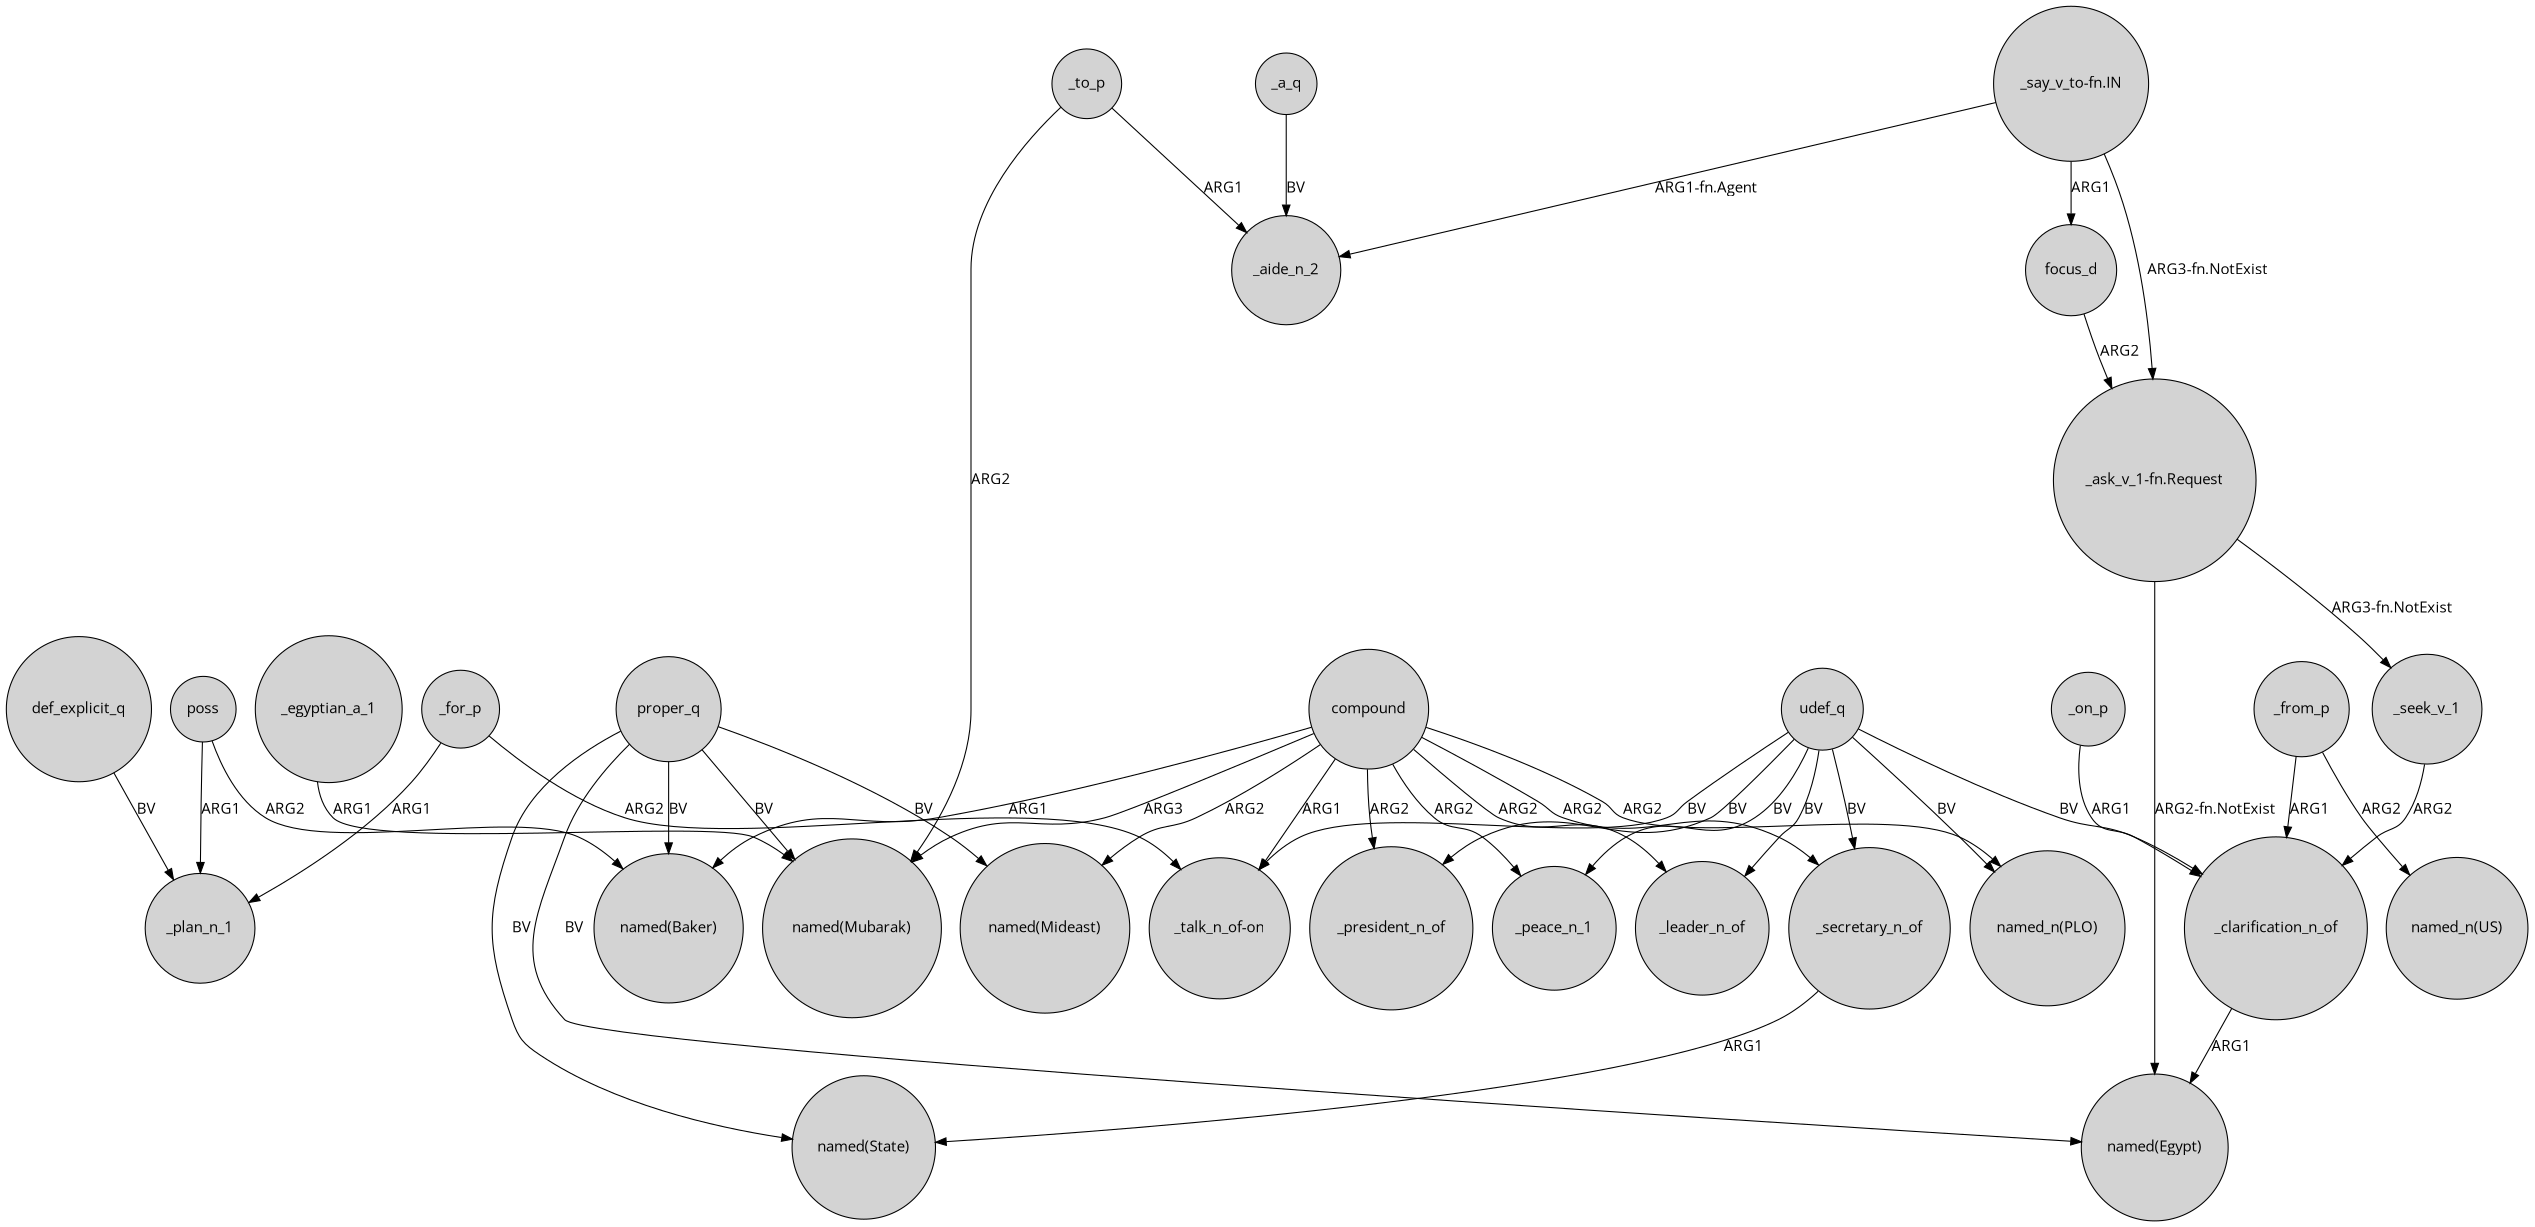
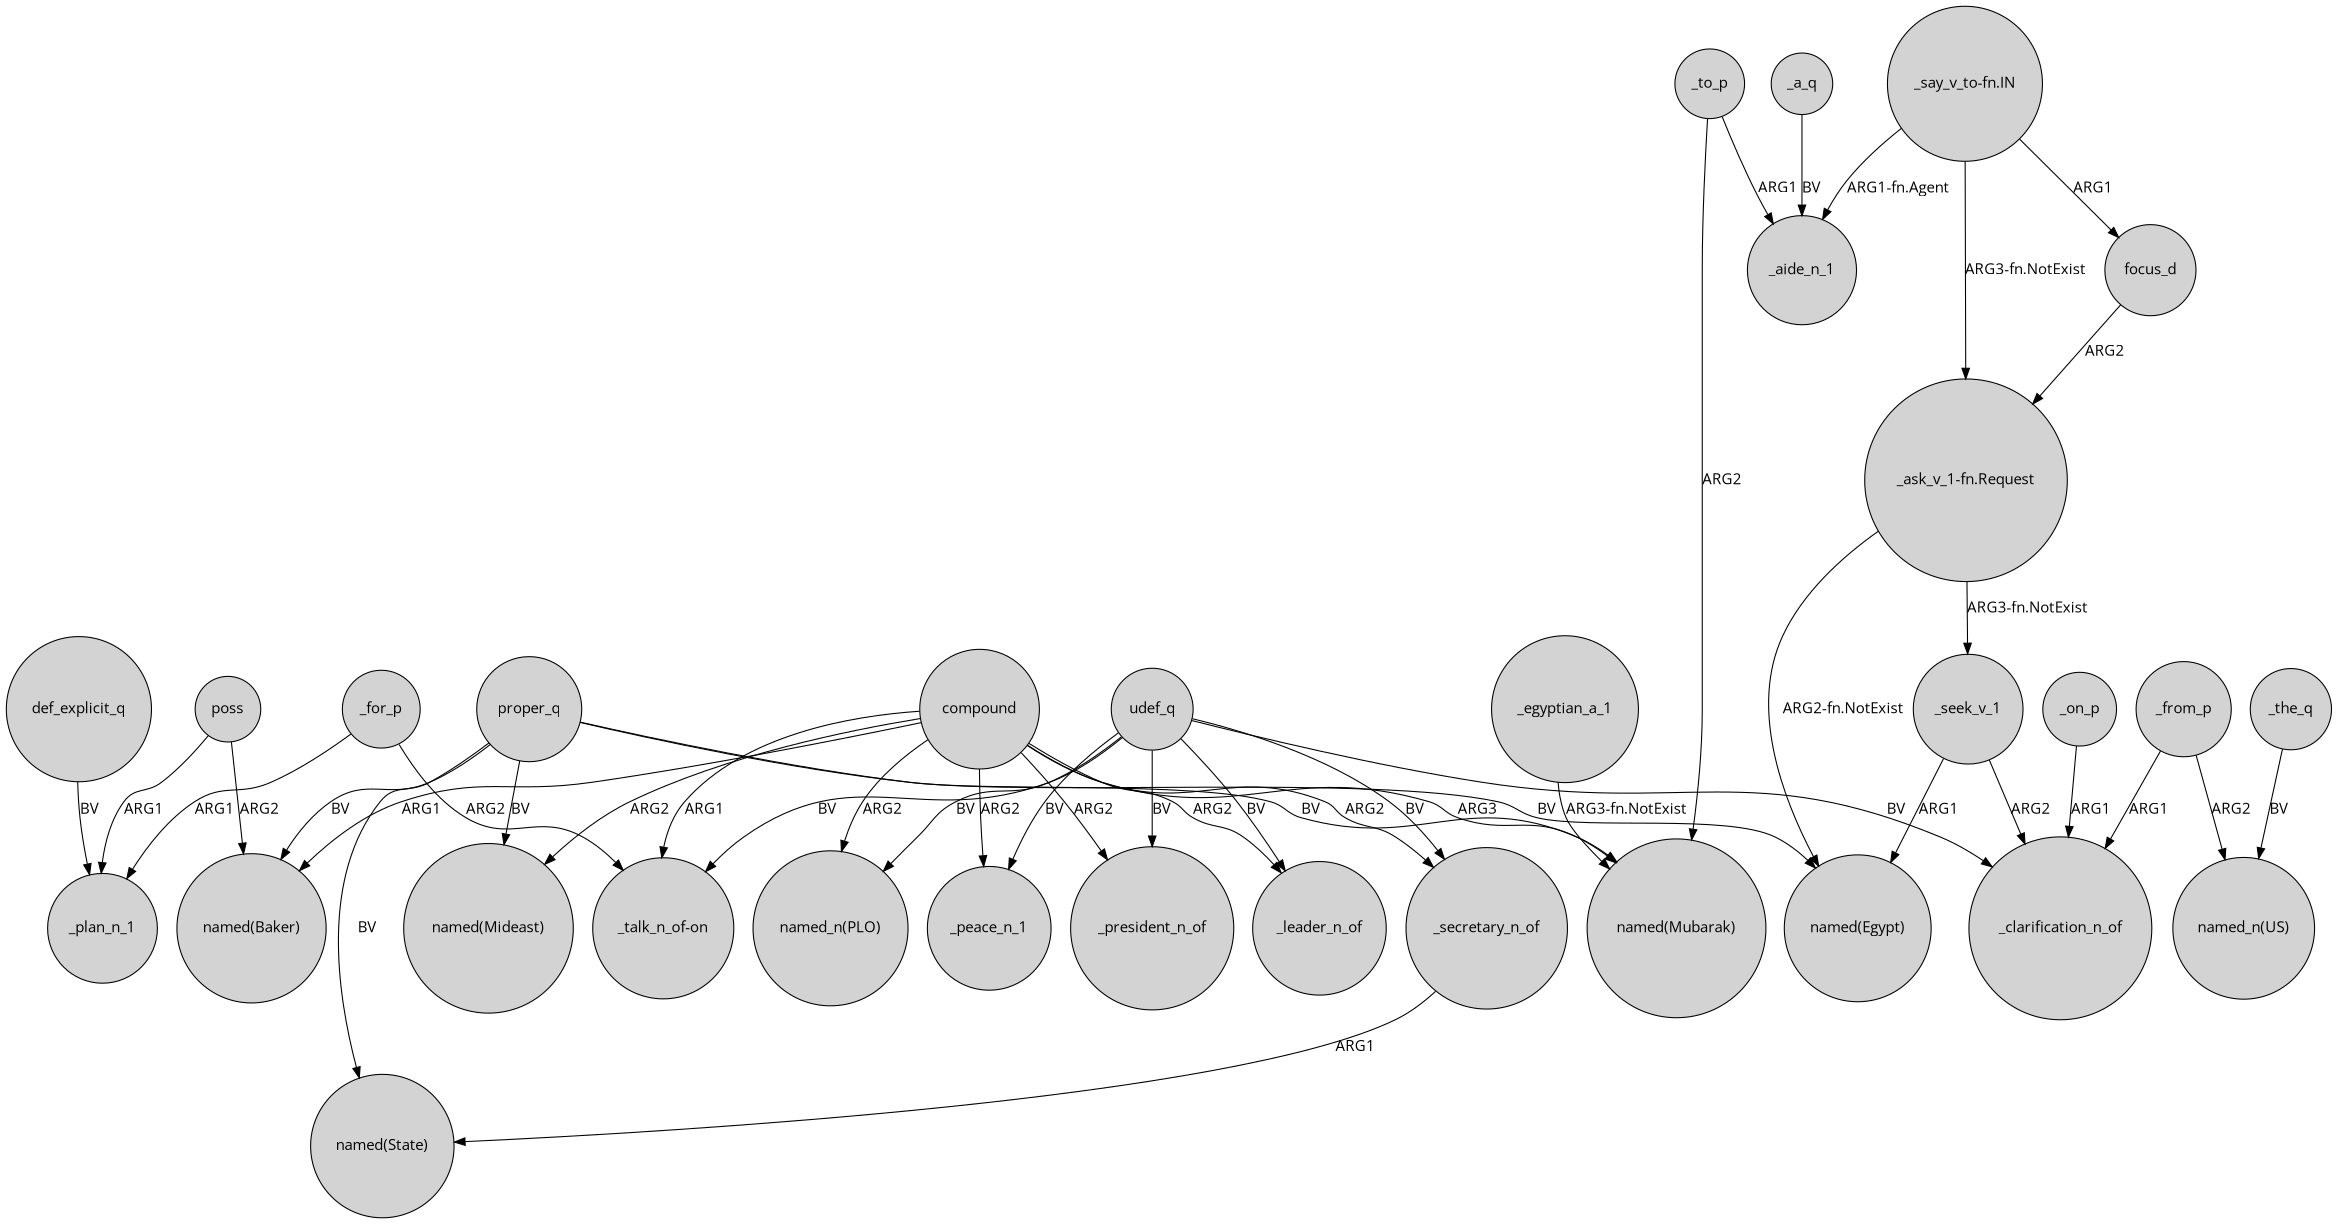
node "_aide_n_2": label "_aide_n_2" -> "_aide_n_1"
node "_the_q": added
edge "_egyptian_a_1" -> "named(Mubarak)": label "ARG1" -> "ARG3-fn.NotExist"
edge "_clarification_n_of" -> "named(Egypt)": now "_seek_v_1" -> "named(Egypt)"
